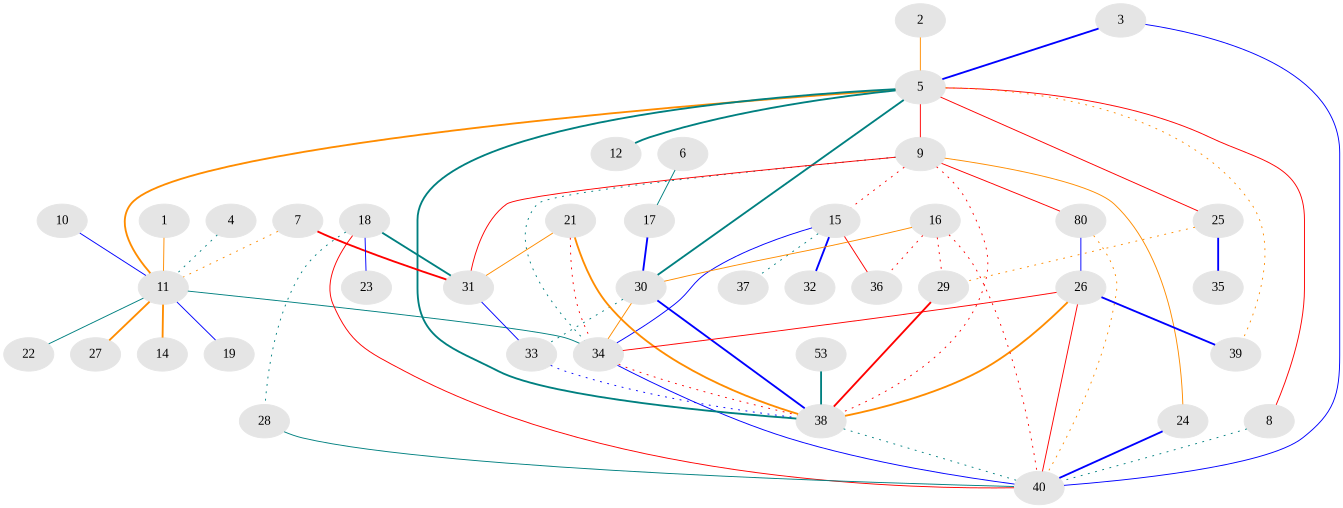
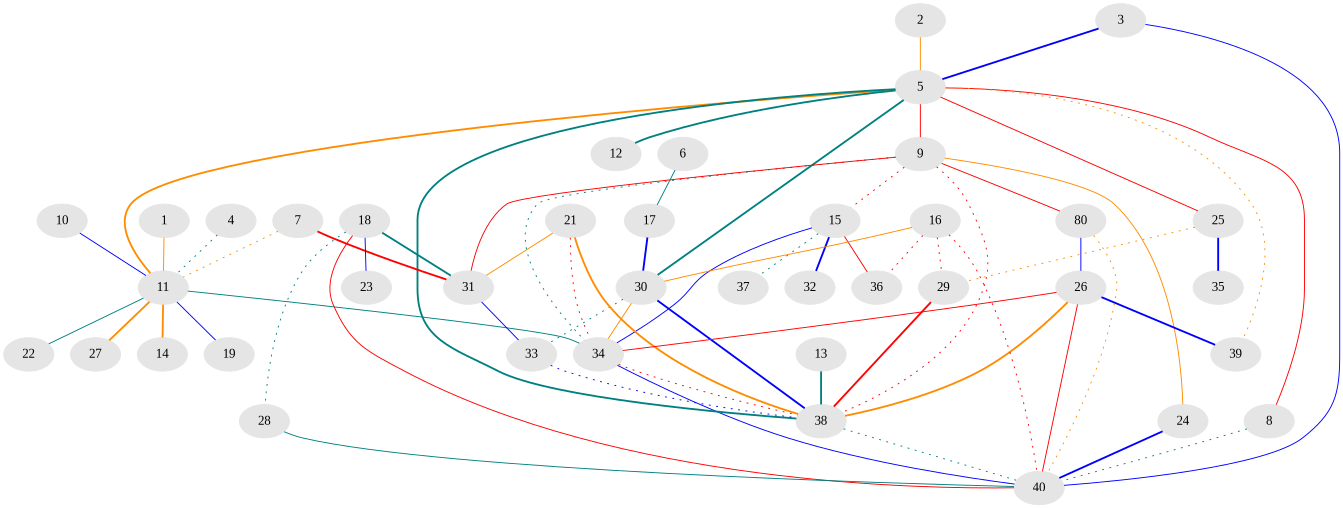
node "53": label "53" -> "13"
